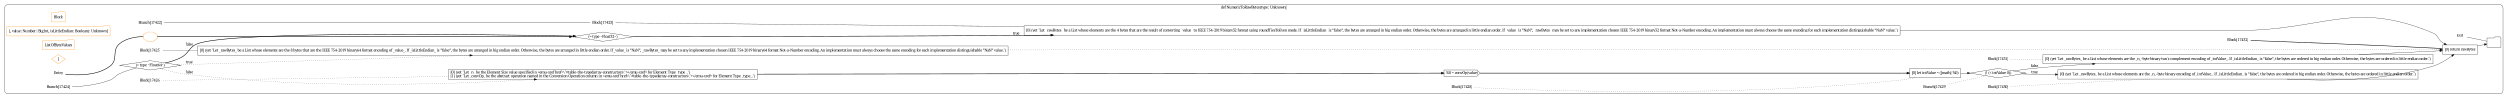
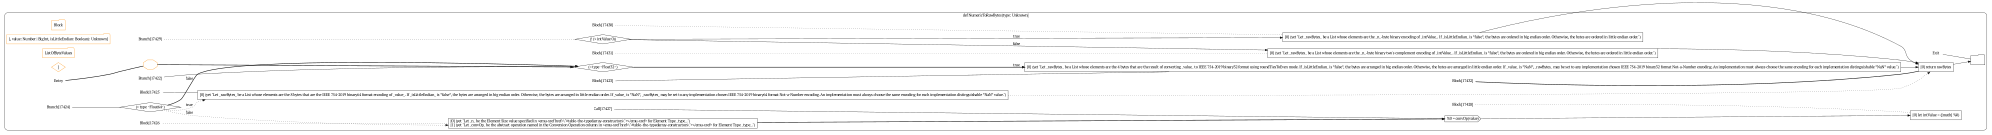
edge "Branch[17422]" -- "Block[17423]": now "Branch[17422]" -- "(= type ~Float32~)"
edge "%0 = convOp(value)" -> "[0] let intValue = ([math] %0)": style bold -> solid
edge "[0] let intValue = ([math] %0)" -> "(! (< intValue 0))": removed
node "Call[17427]": added
